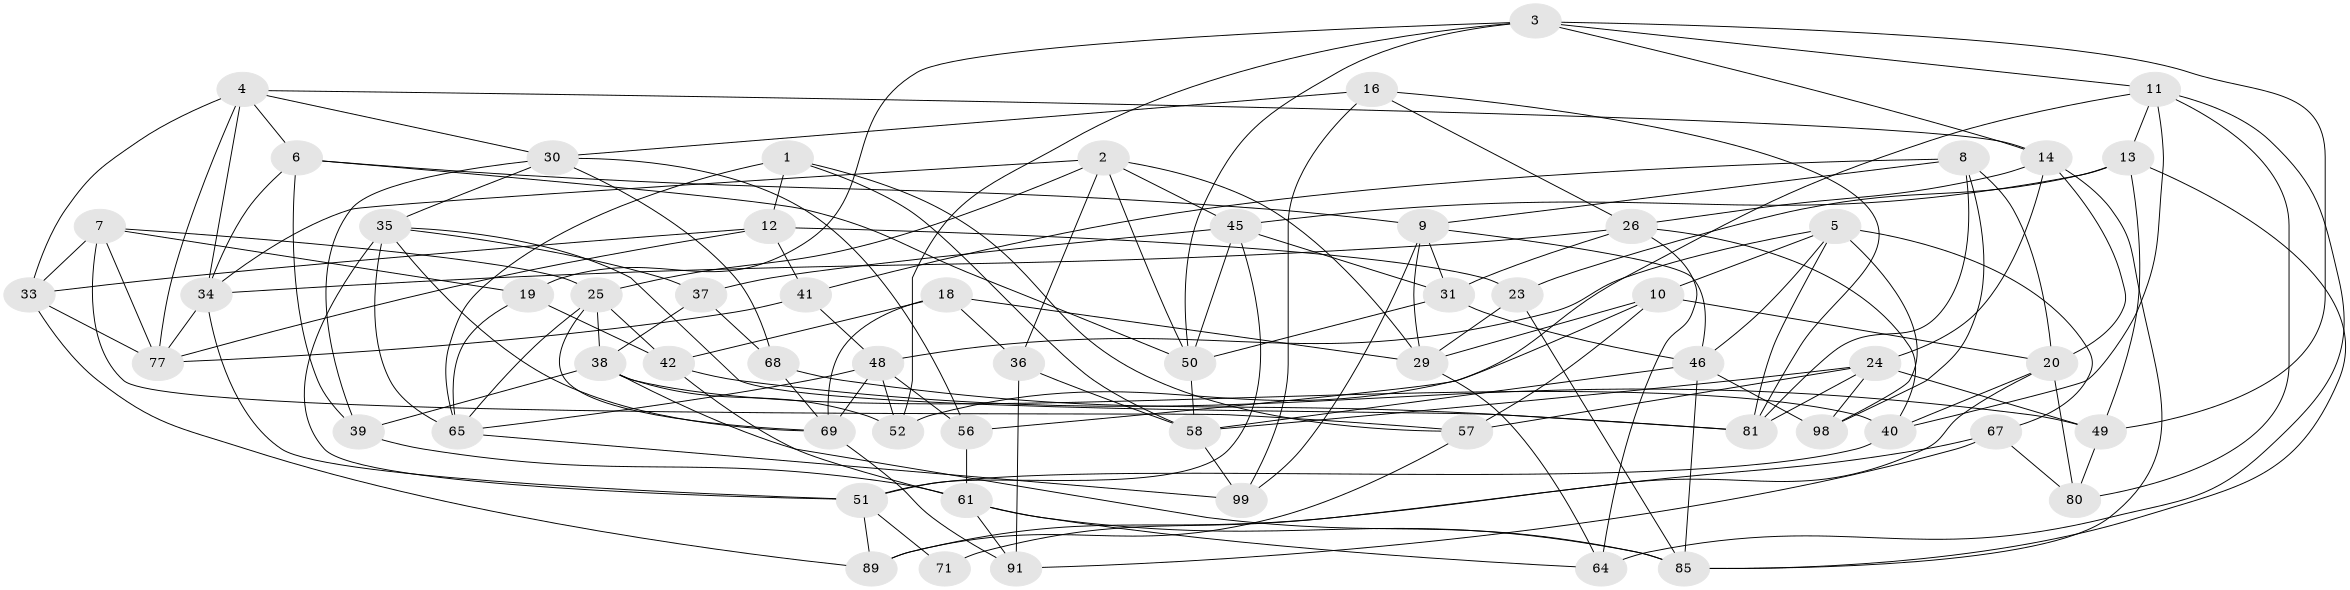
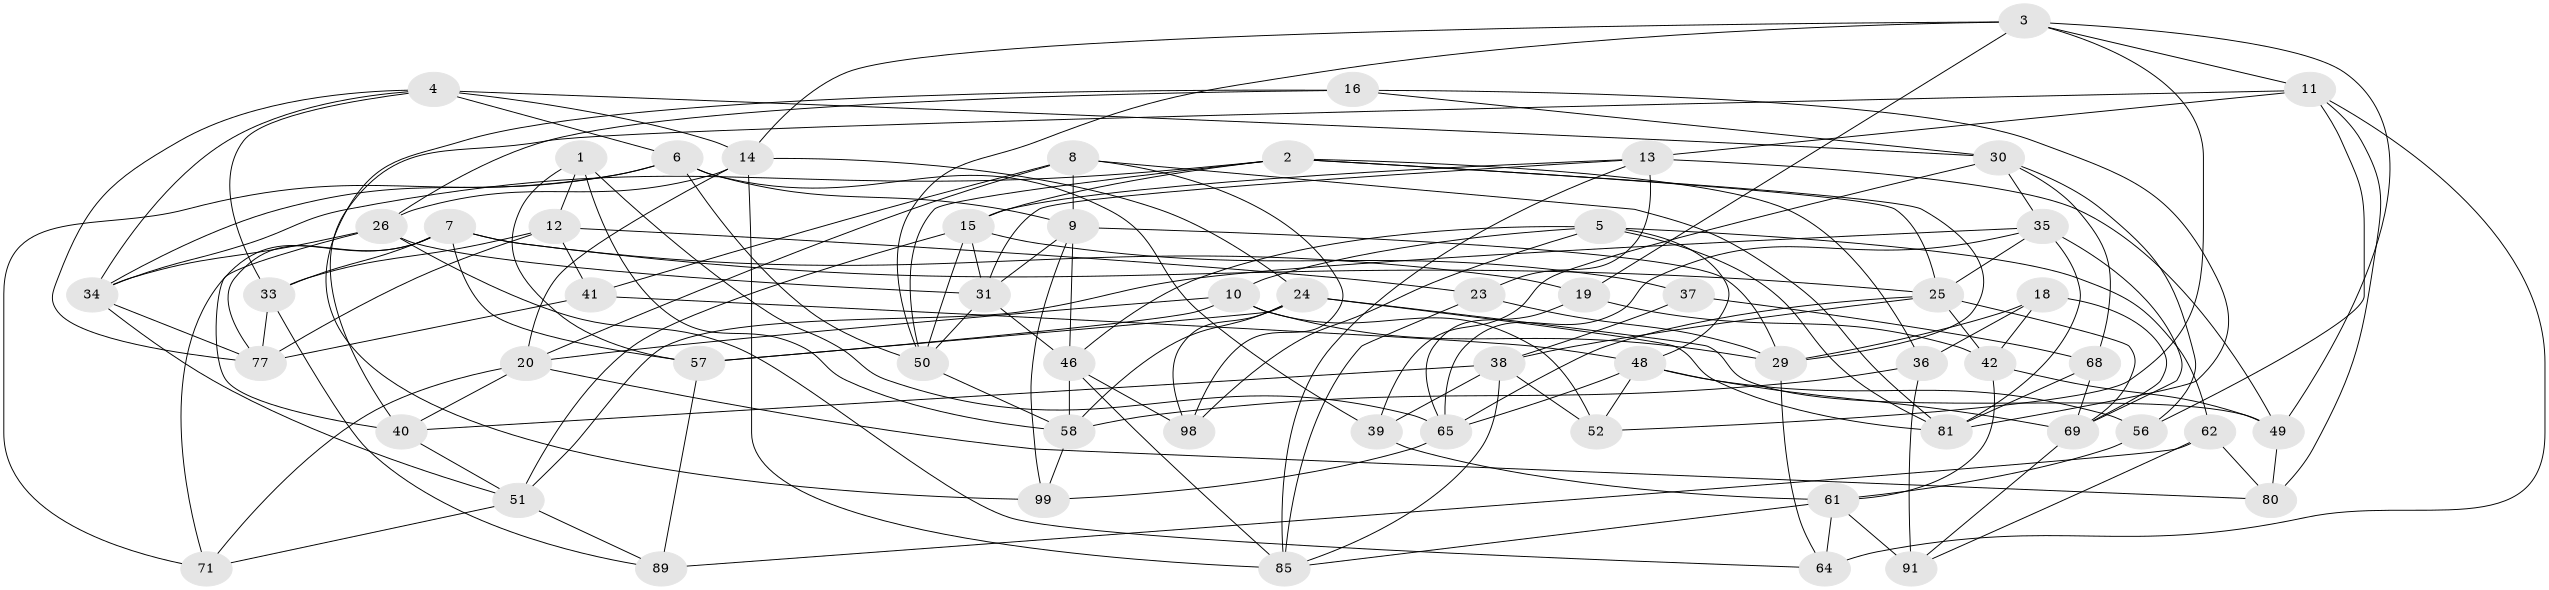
edge "13" -- "31": added
edge "6" -- "71": added
node "45": label "45" -> "15"
edge "35" -- "37": now "35" -- "25"
edge "7" -- "71": added
node "67": label "67" -> "62"
